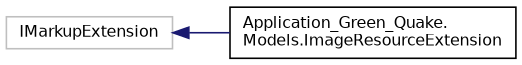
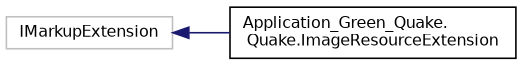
node "Application_Green_Quake. Models.ImageResourceExtension": label "Application_Green_Quake. Models.ImageResourceExtension" -> "Application_Green_Quake. Quake.ImageResourceExtension"
